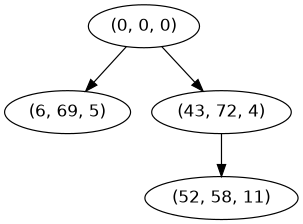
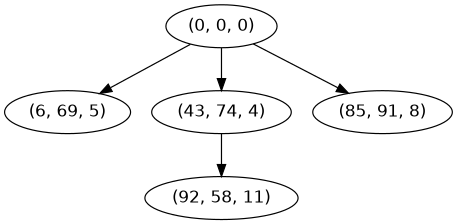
node "(43, 72, 4)": label "(43, 72, 4)" -> "(43, 74, 4)"
node "(85, 91, 8)": added
node "(52, 58, 11)": label "(52, 58, 11)" -> "(92, 58, 11)"
